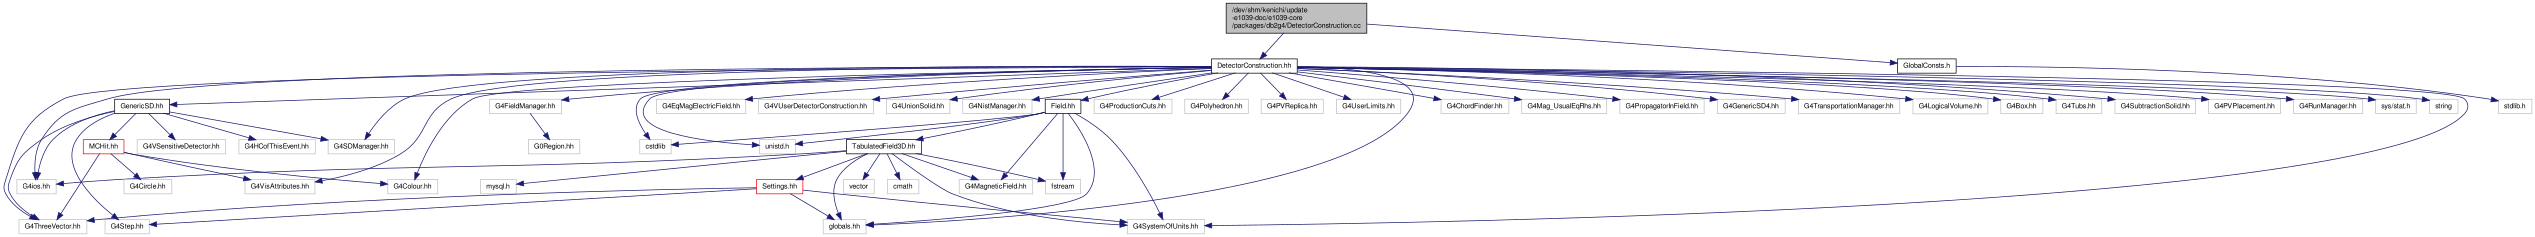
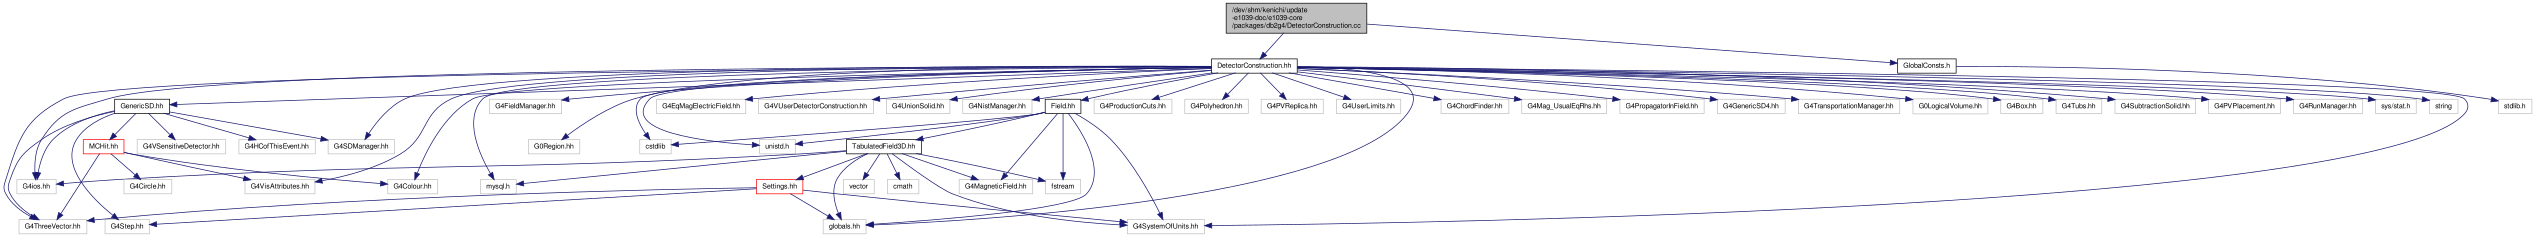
edge "DetectorConstruction.hh" -> "mysql.h": added
node "G4LogicalVolume.hh": label "G4LogicalVolume.hh" -> "G0LogicalVolume.hh"
edge "G4FieldManager.hh" -> "G0Region.hh": now "DetectorConstruction.hh" -> "G0Region.hh"
